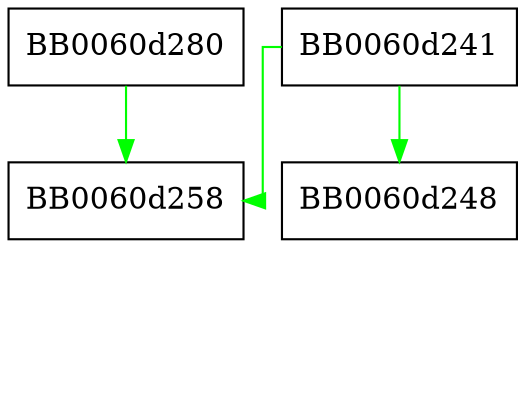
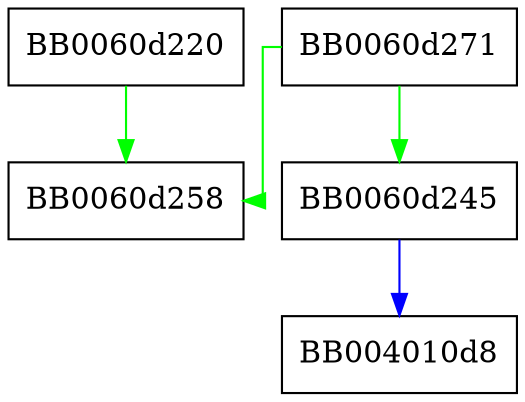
node "BB0060d280": label "BB0060d280" -> "BB0060d220"
node "BB0060d241": label "BB0060d241" -> "BB0060d271"
node "BB0060d248": label "BB0060d248" -> "BB0060d245"
node "BB004010d8": added
